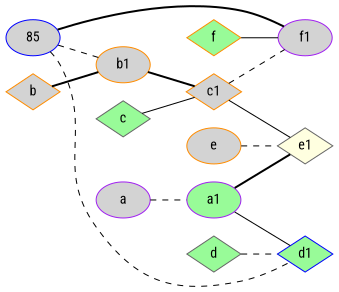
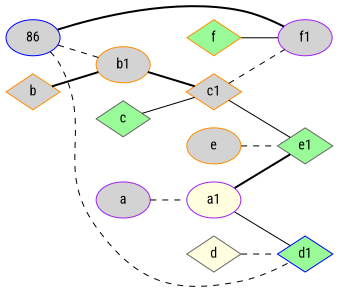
node "85": label "85" -> "86"
node "e1": fillcolor lightyellow -> palegreen
node "a1": fillcolor palegreen -> lightyellow
node "d": fillcolor palegreen -> lightyellow
